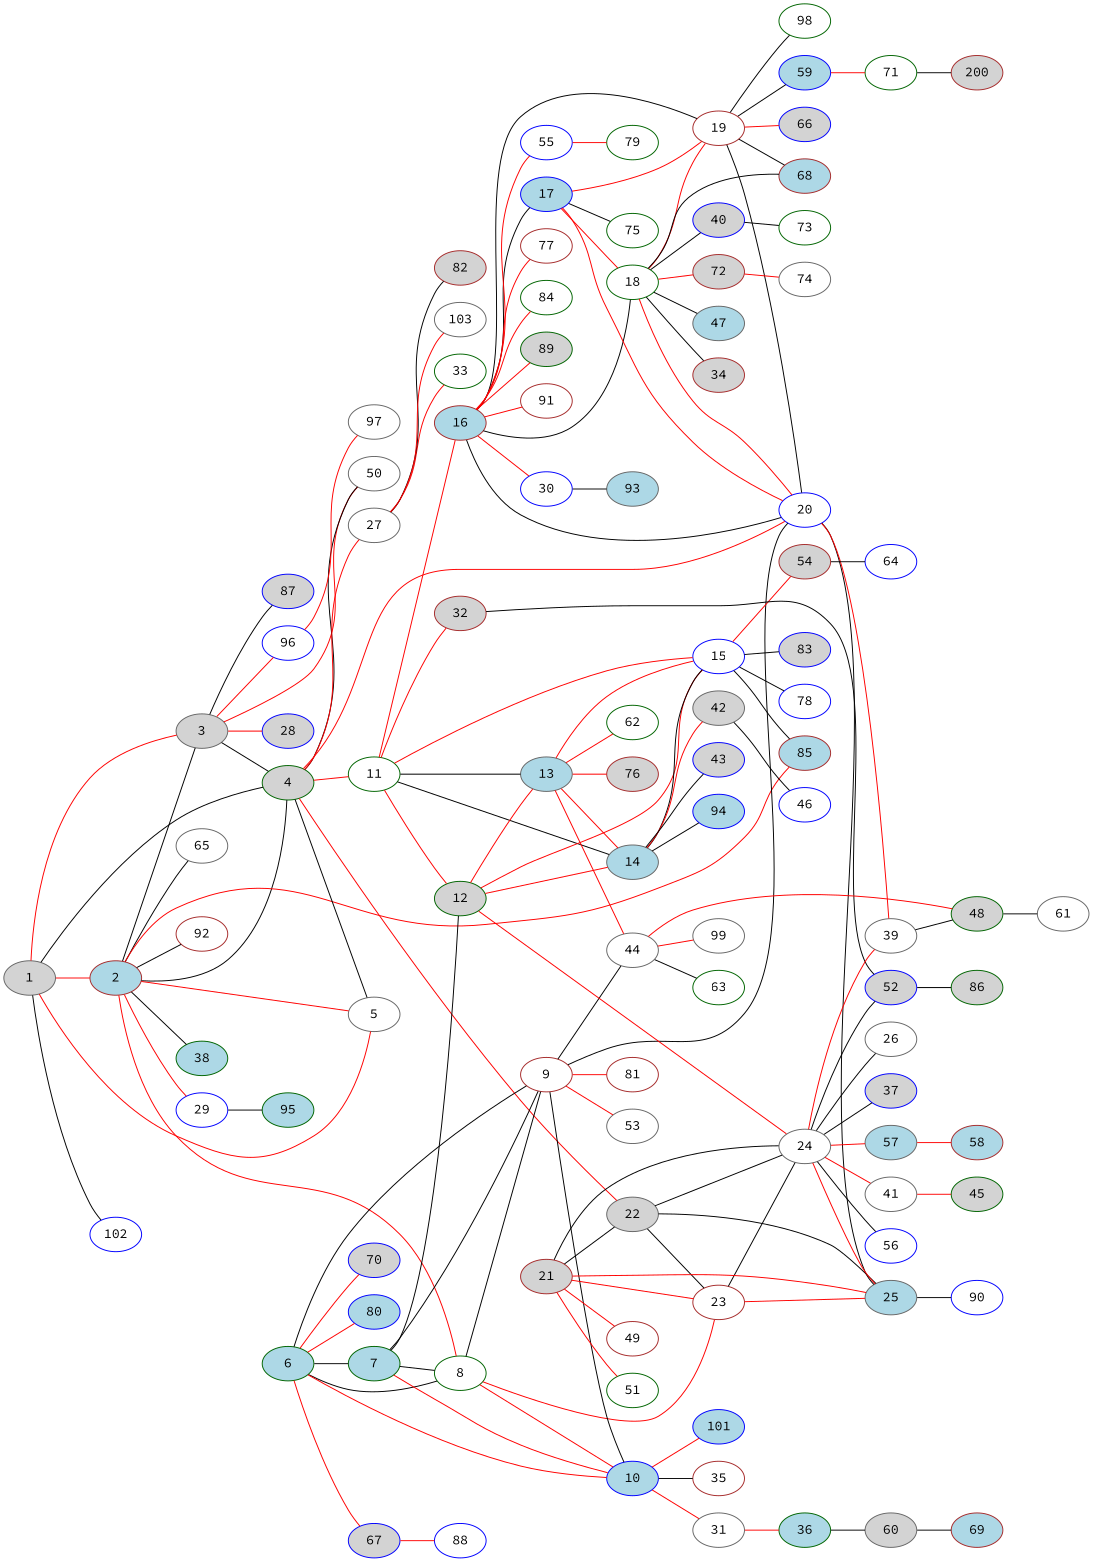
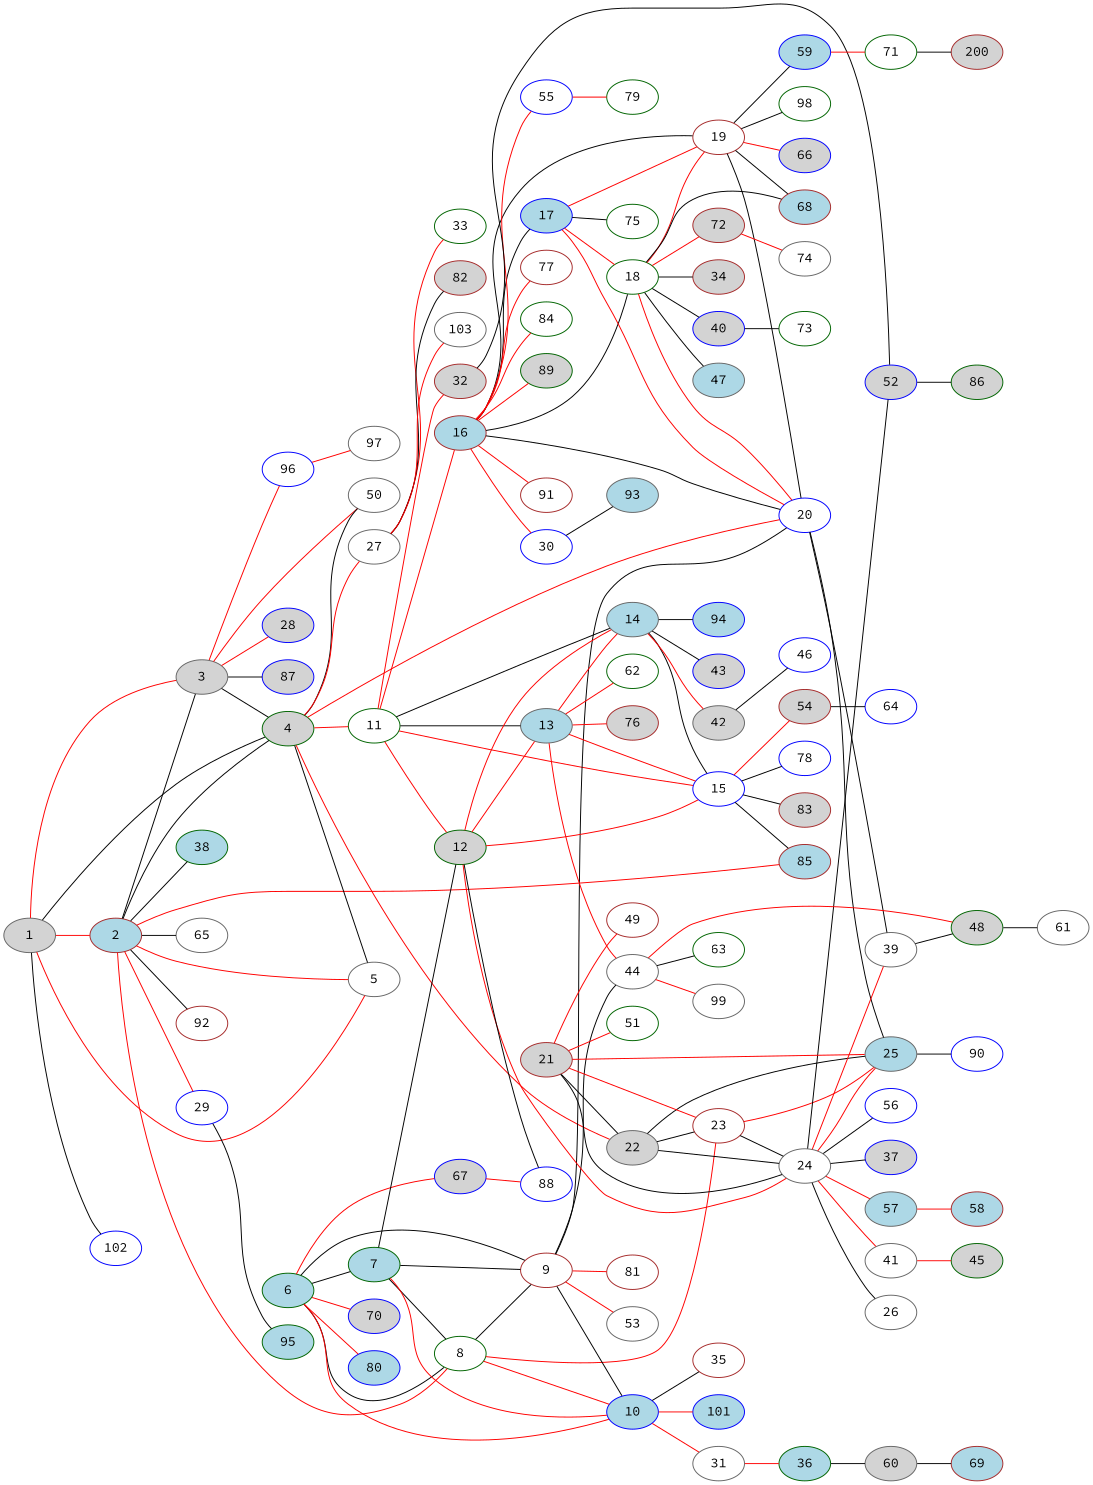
node "83": color blue -> brown
edge "20" -- "39": color red -> black
edge "12" -- "88": added
